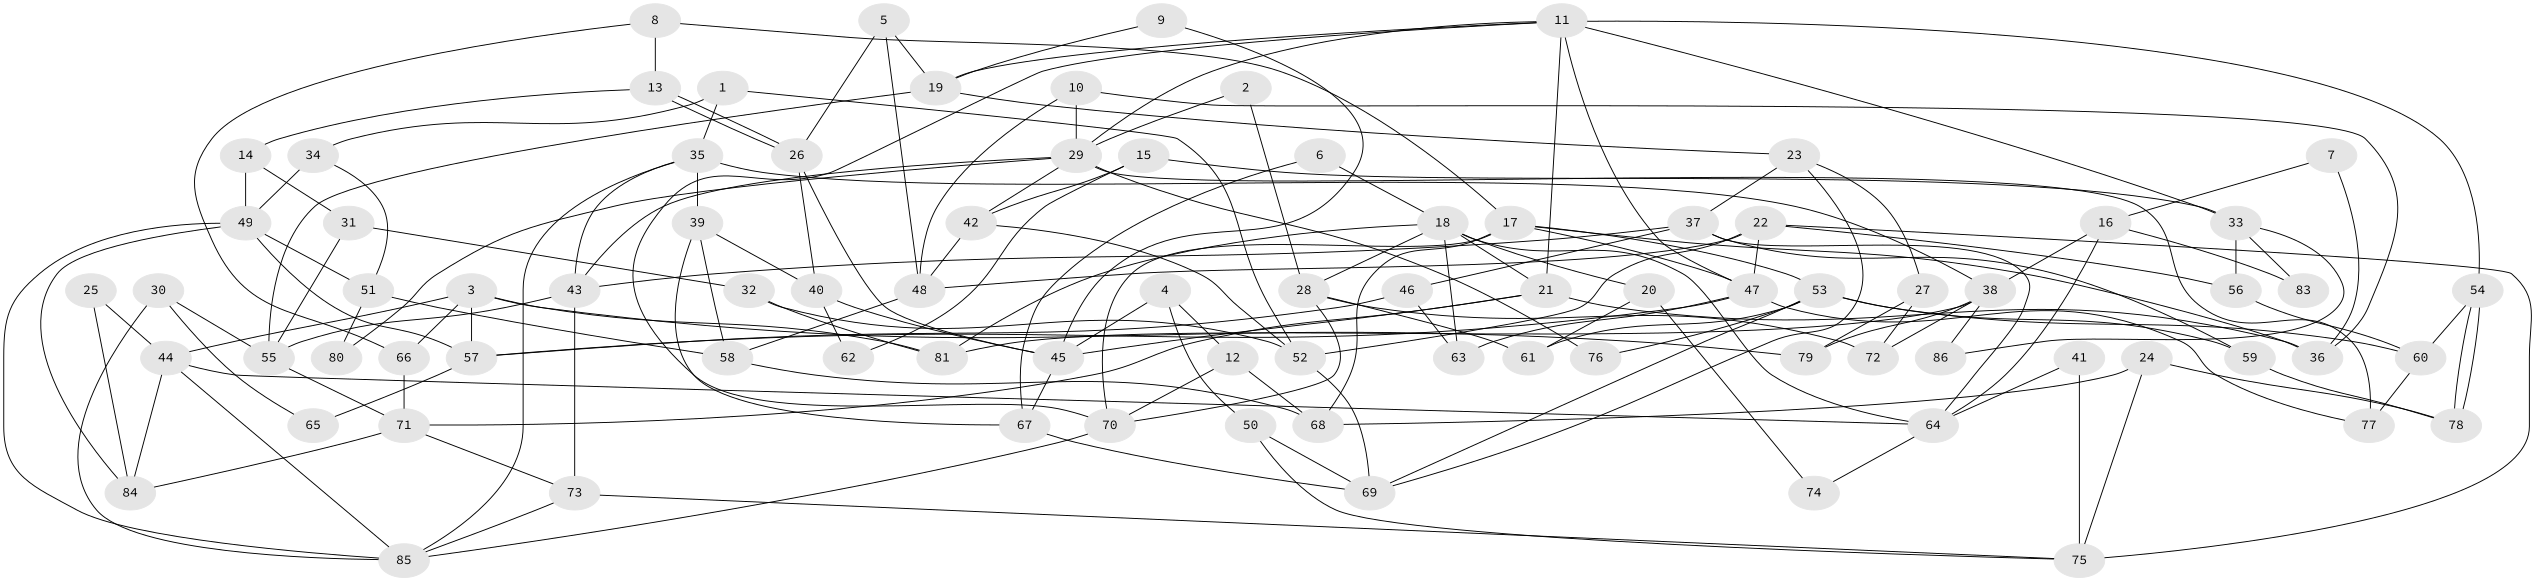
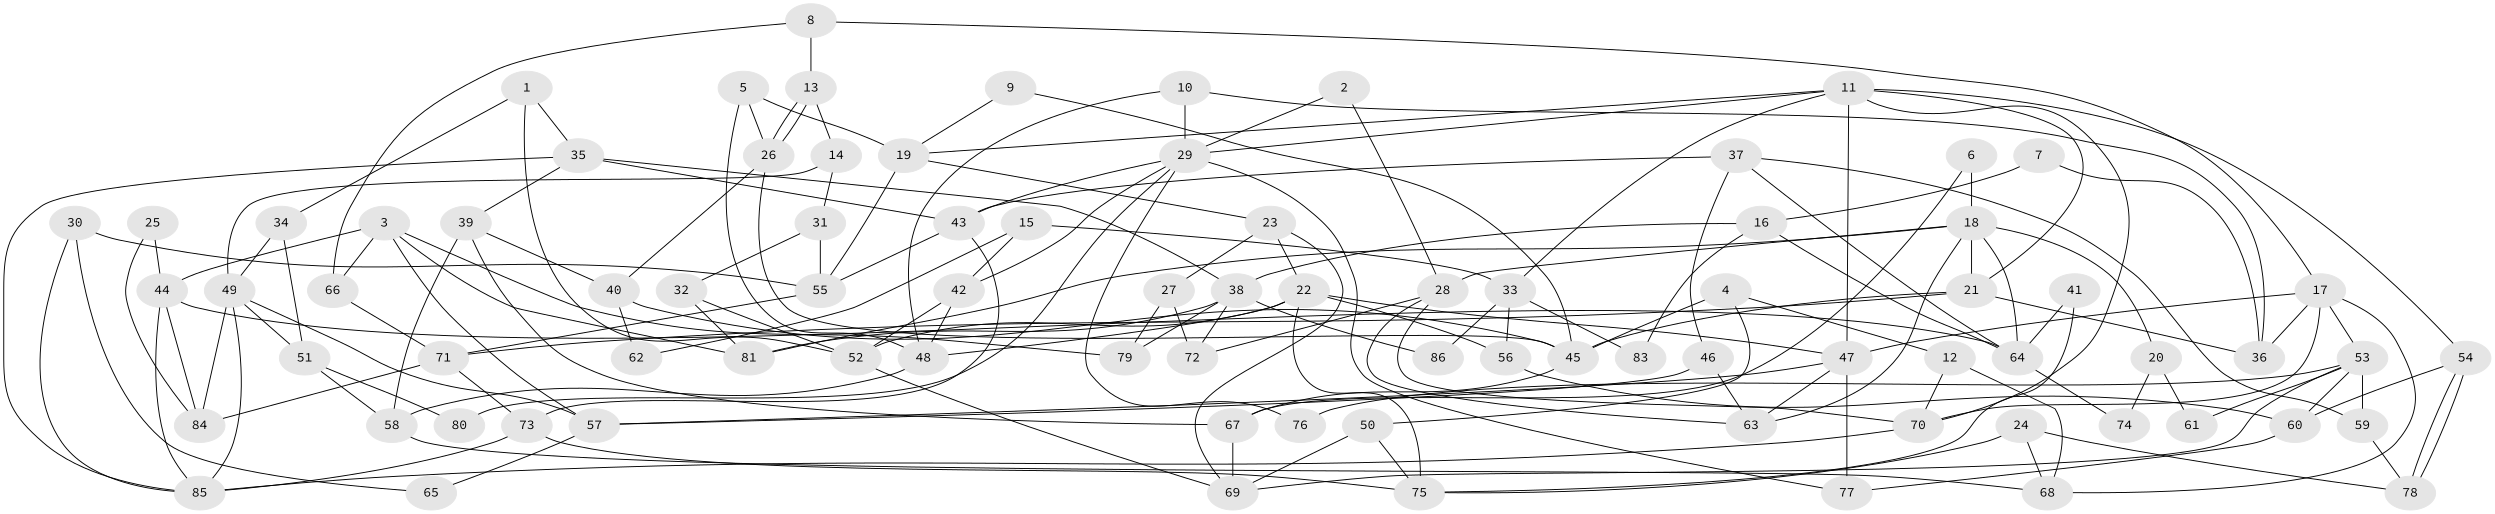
edge "23" -- "37": now "23" -- "22"
edge "28" -- "61": now "28" -- "63"
